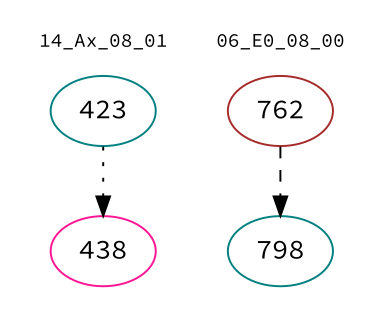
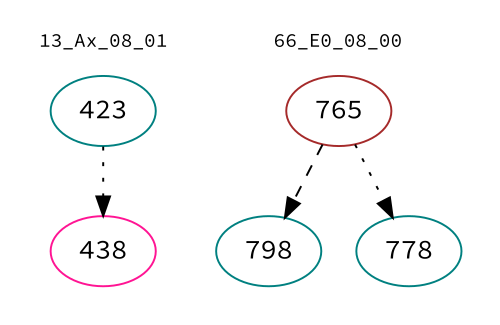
cluster "14_Ax_08_01": label "14_Ax_08_01" -> "13_Ax_08_01"
cluster "06_E0_08_00": label "06_E0_08_00" -> "66_E0_08_00"
node "762": label "762" -> "765"
node "778": added
